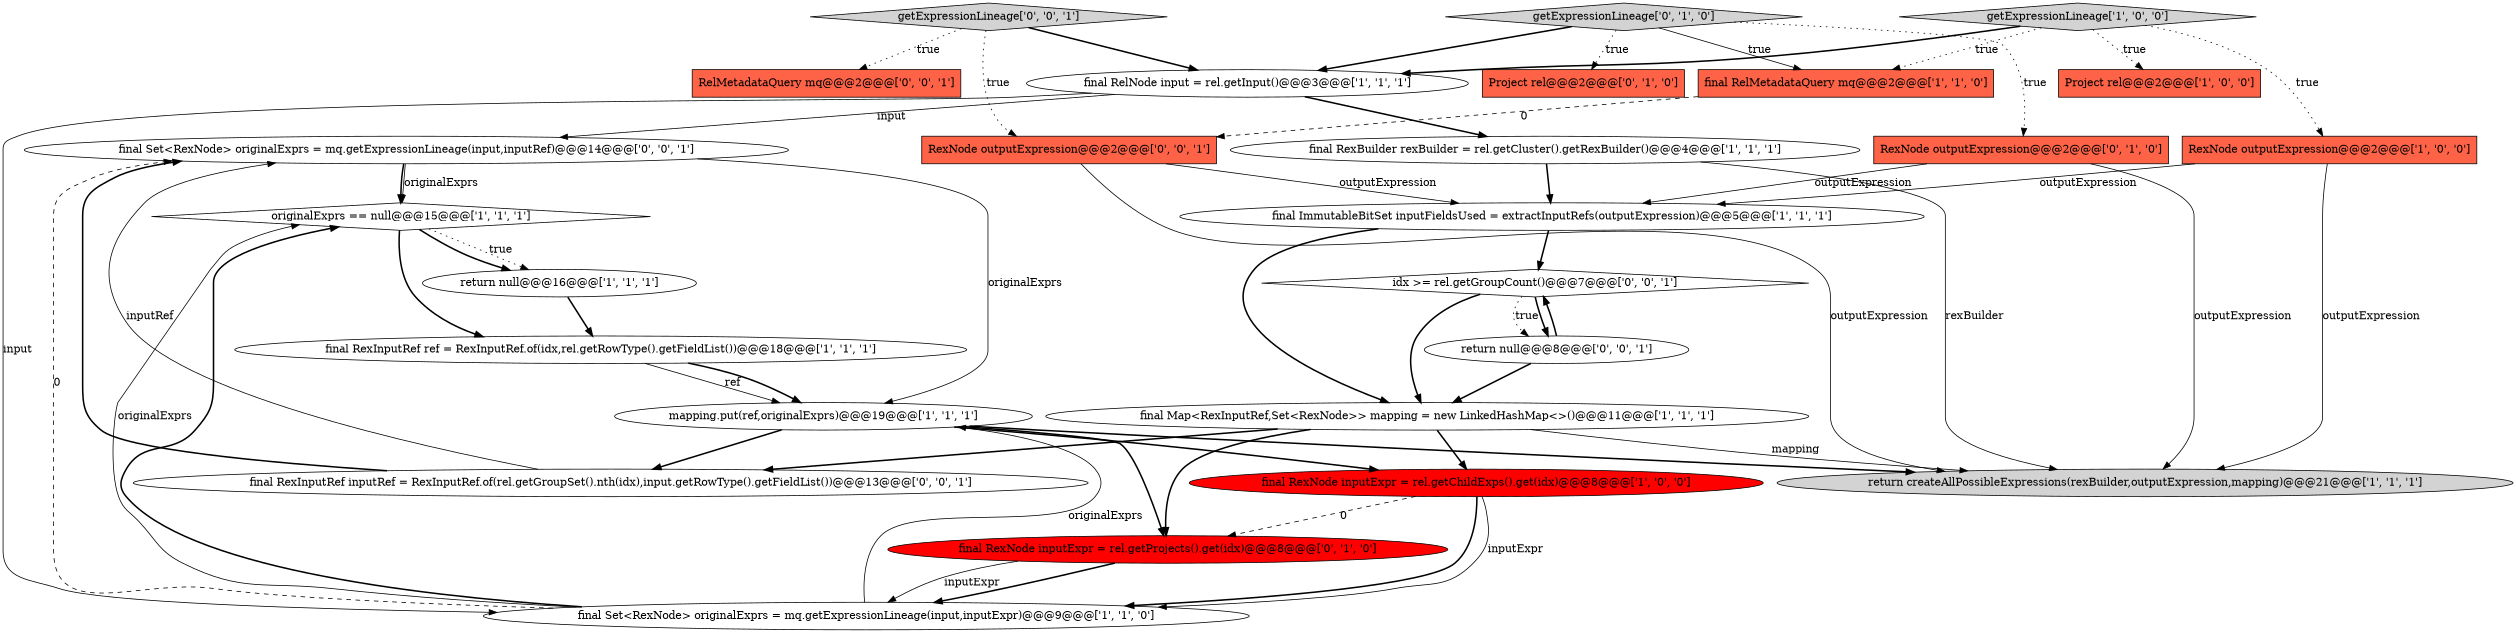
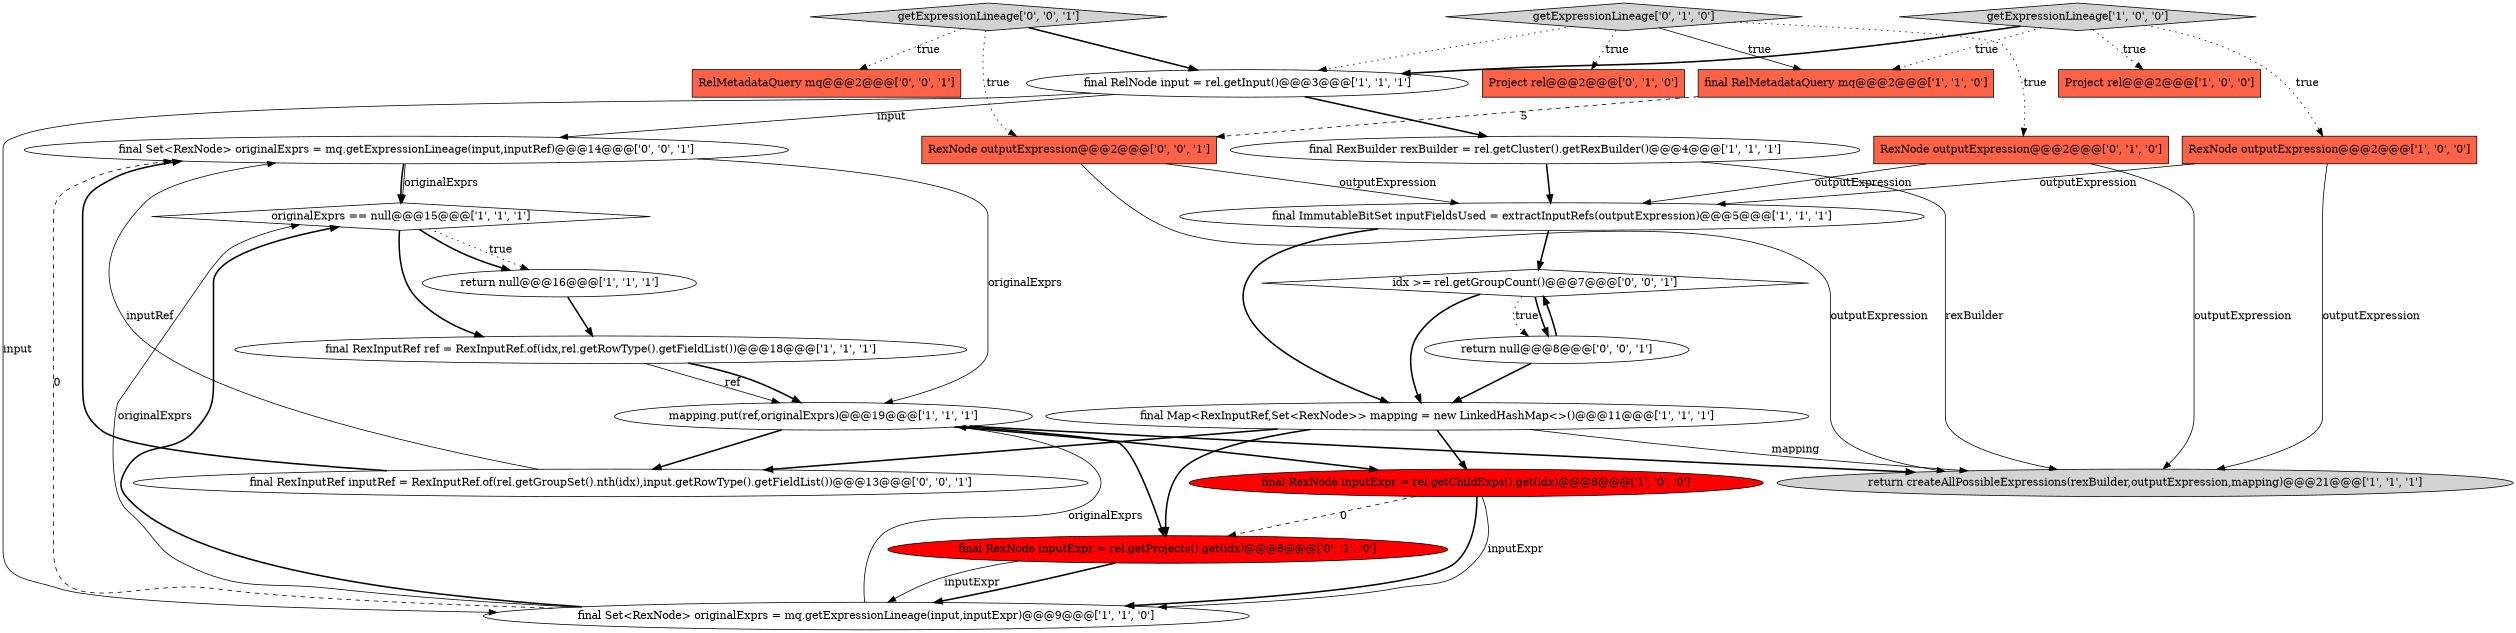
edge "getExpressionLineage['0', '1', '0']" -> "final RelNode input = rel.getInput()@@@3@@@['1', '1', '1']": style bold -> dotted
edge "final RelMetadataQuery mq@@@2@@@['1', '1', '0']" -> "RexNode outputExpression@@@2@@@['0', '0', '1']": label "0" -> "5"
